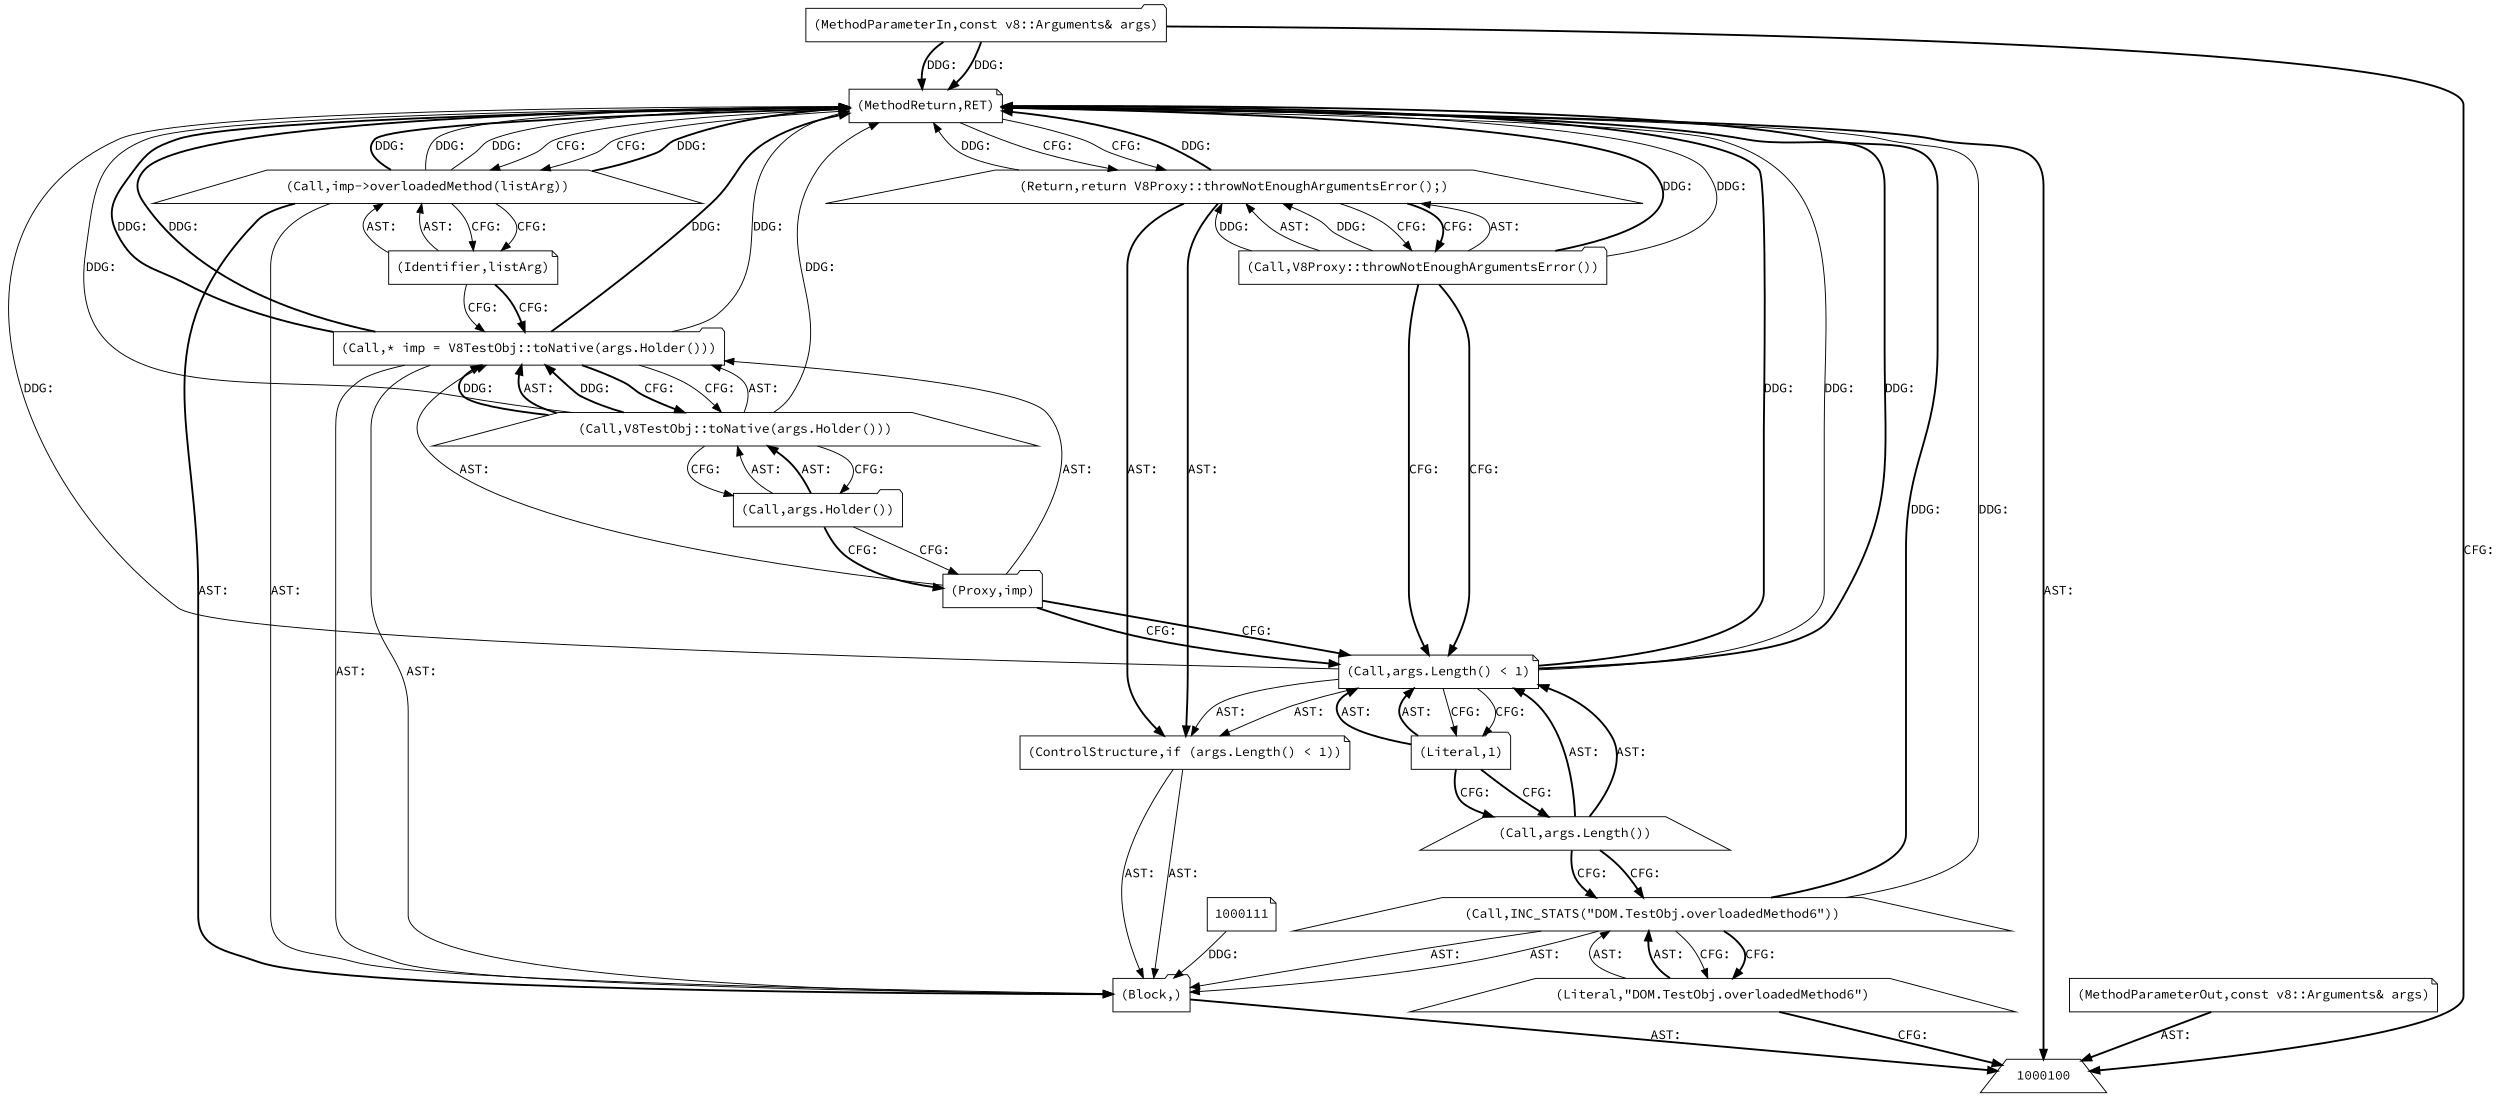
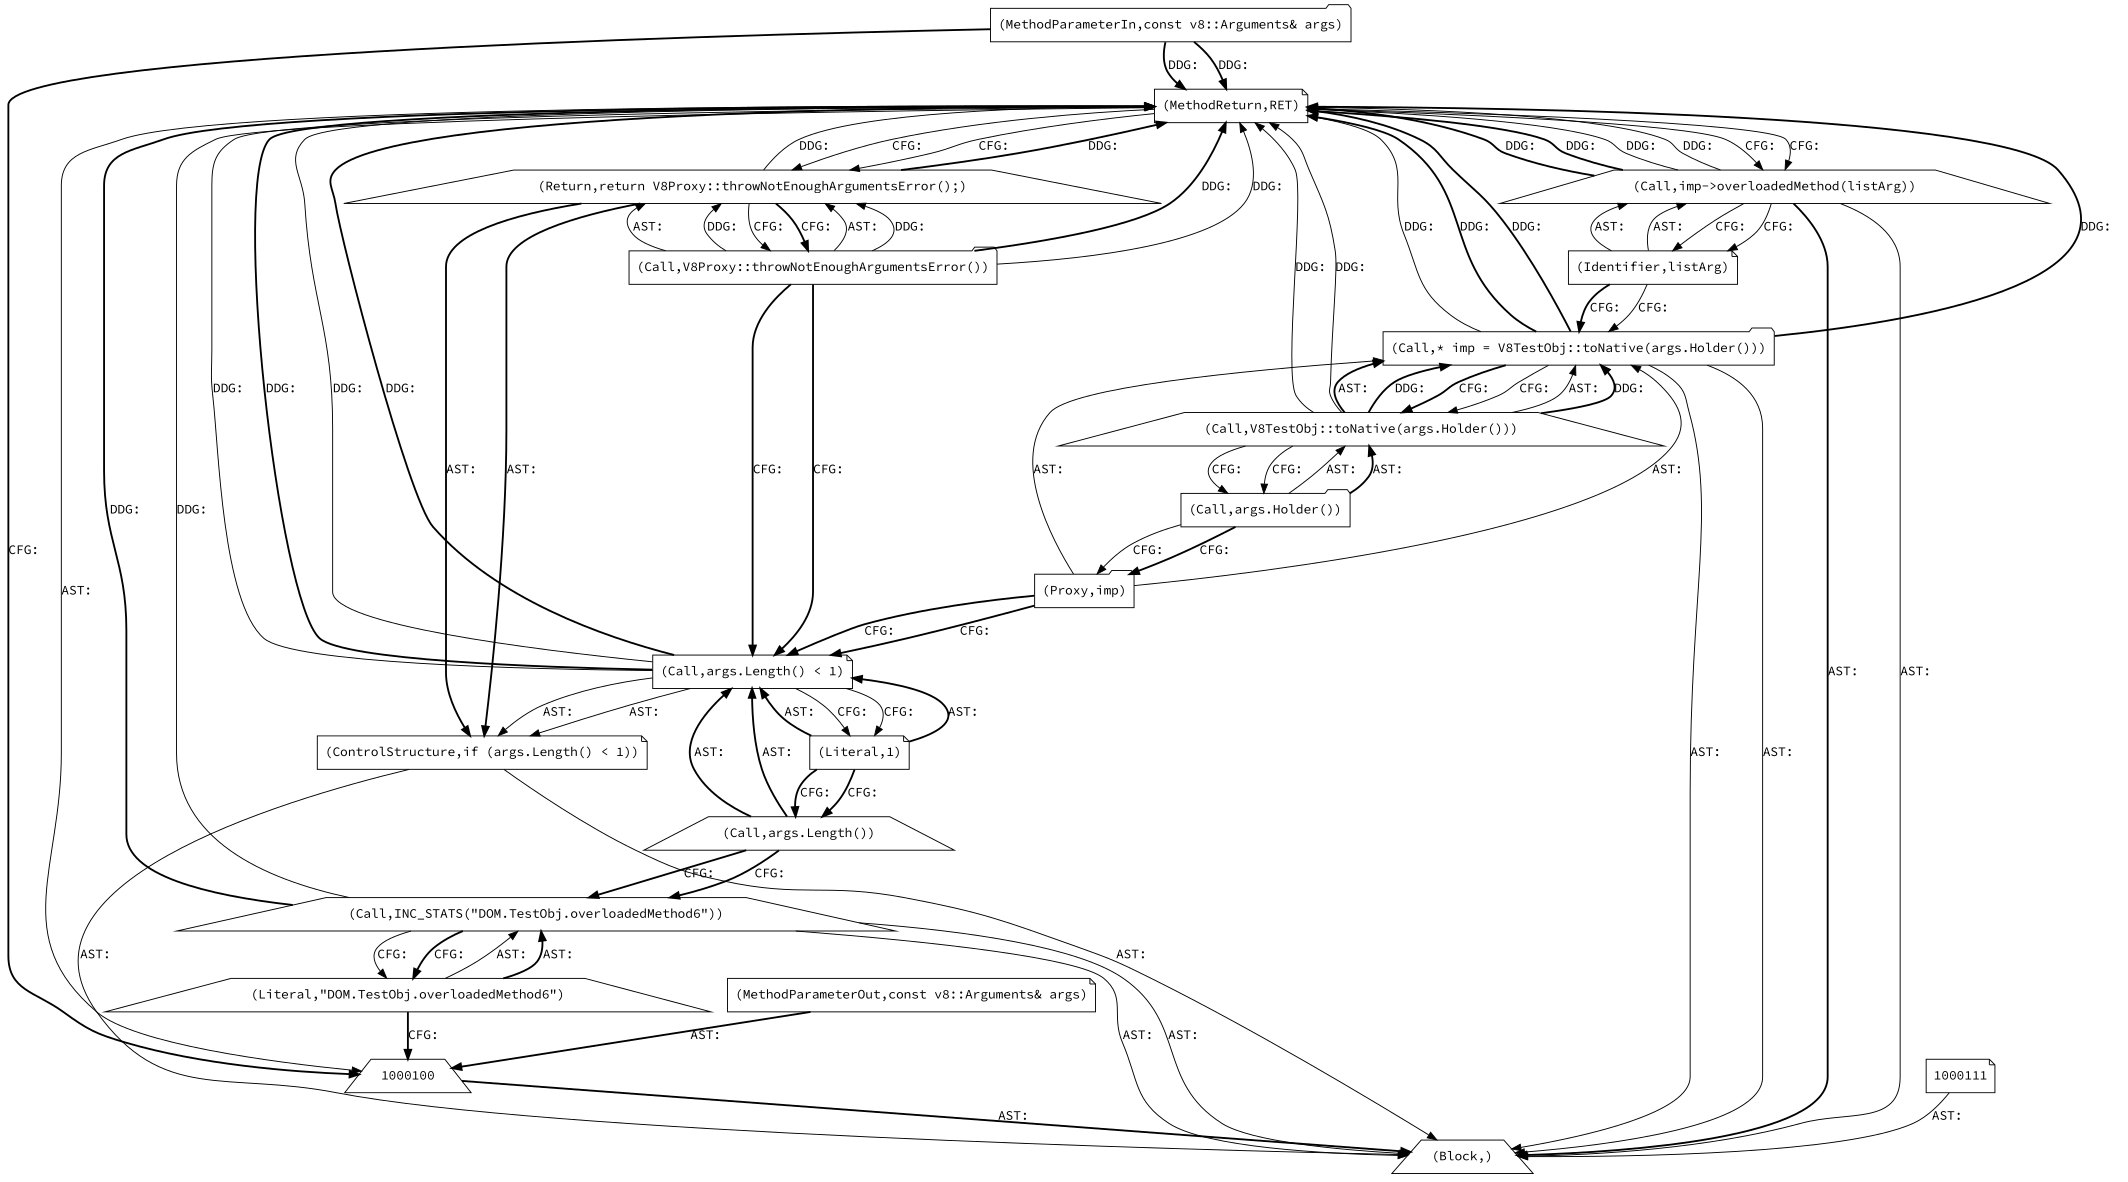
edge "(MethodReturn,RET)" -> "1000100": style bold -> solid
node "(Literal,1)": shape folder -> note
edge "1000111" -> "(Block,)": label "DDG: " -> "AST: "
node "(Block,)": shape folder -> trapezium
edge "(Block,)" -> "1000100": reversed
